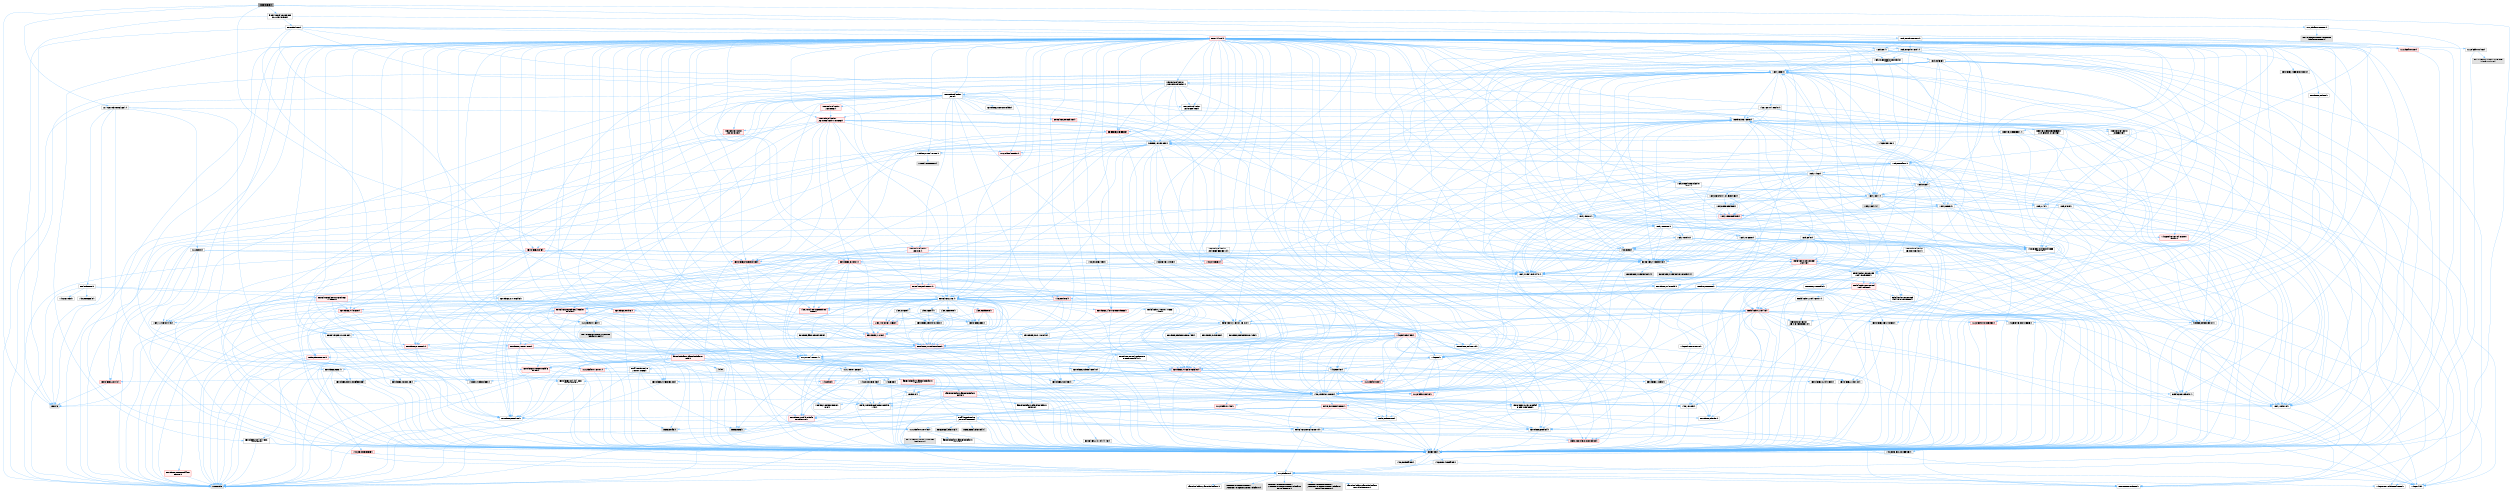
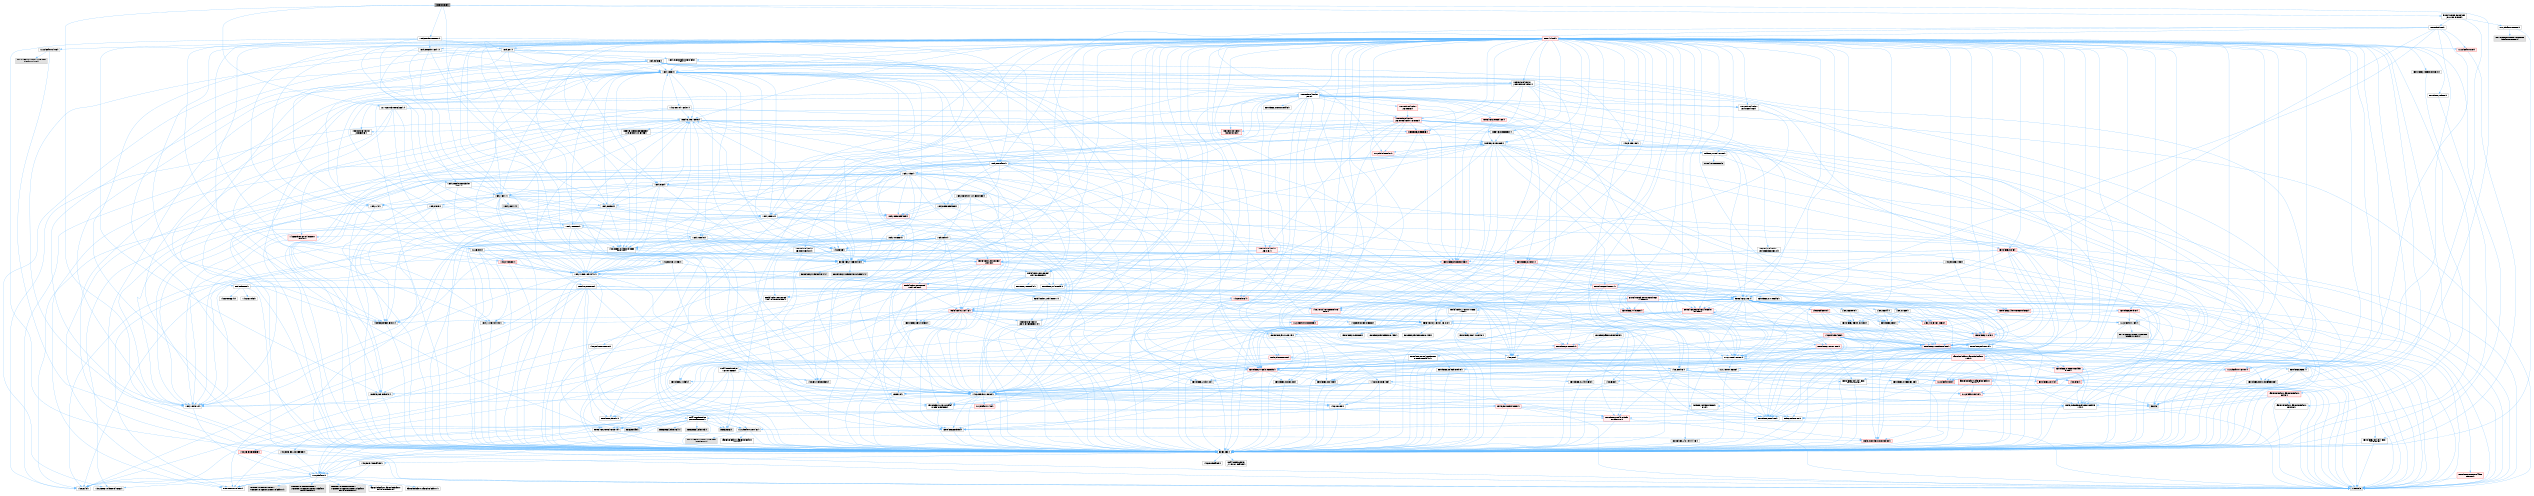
node "limits": removed
node "ProfilingDebugging /UMemoryDefines.h": added
